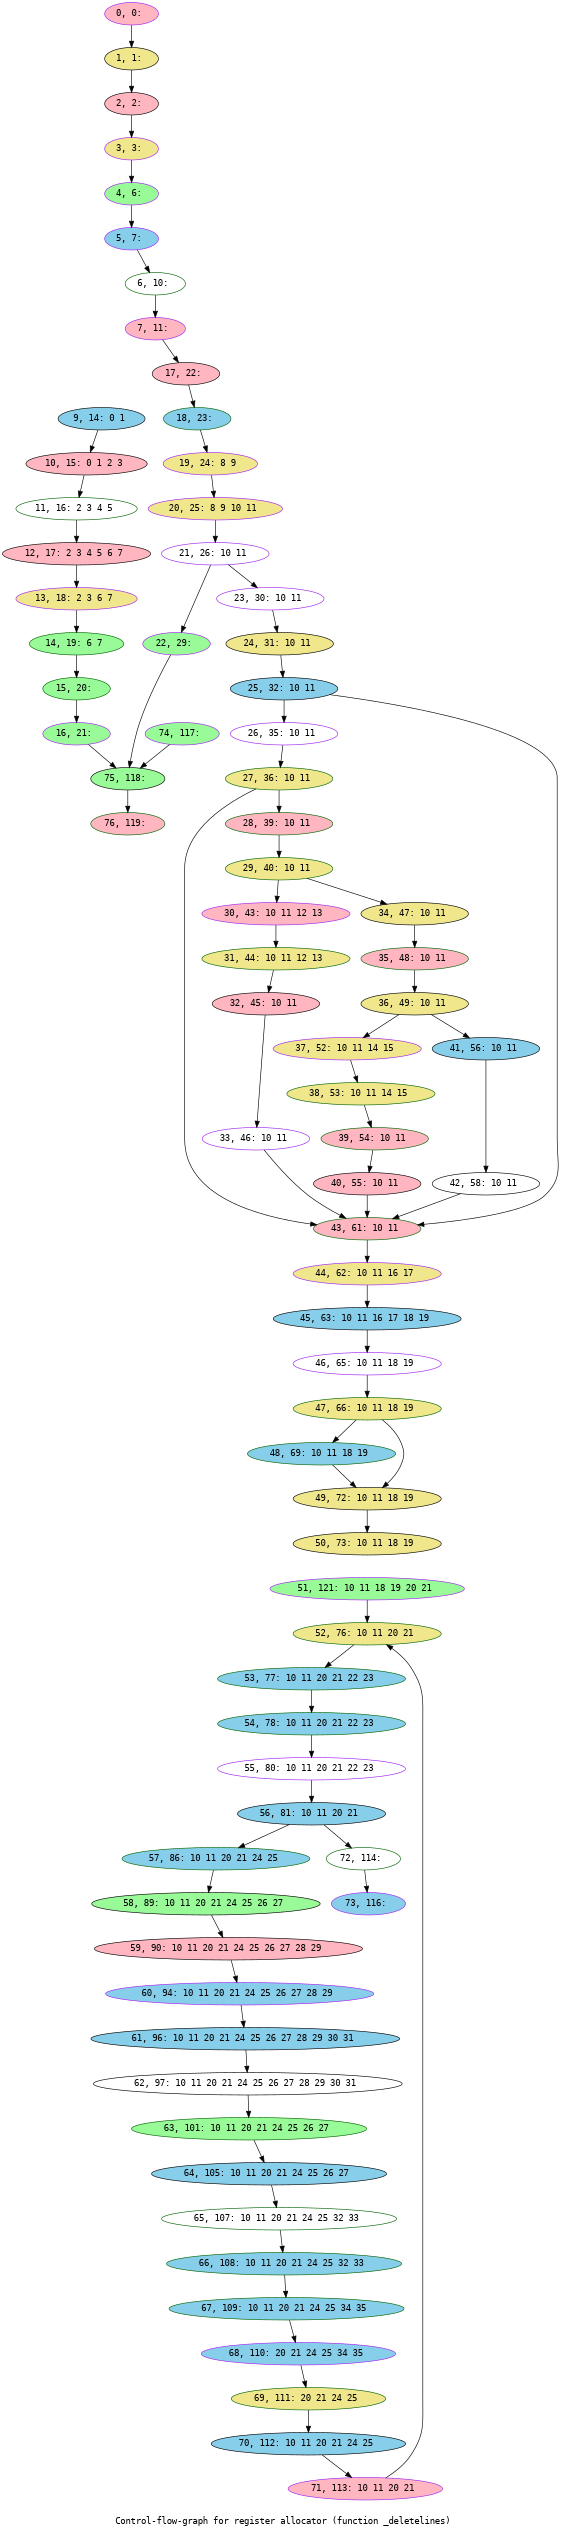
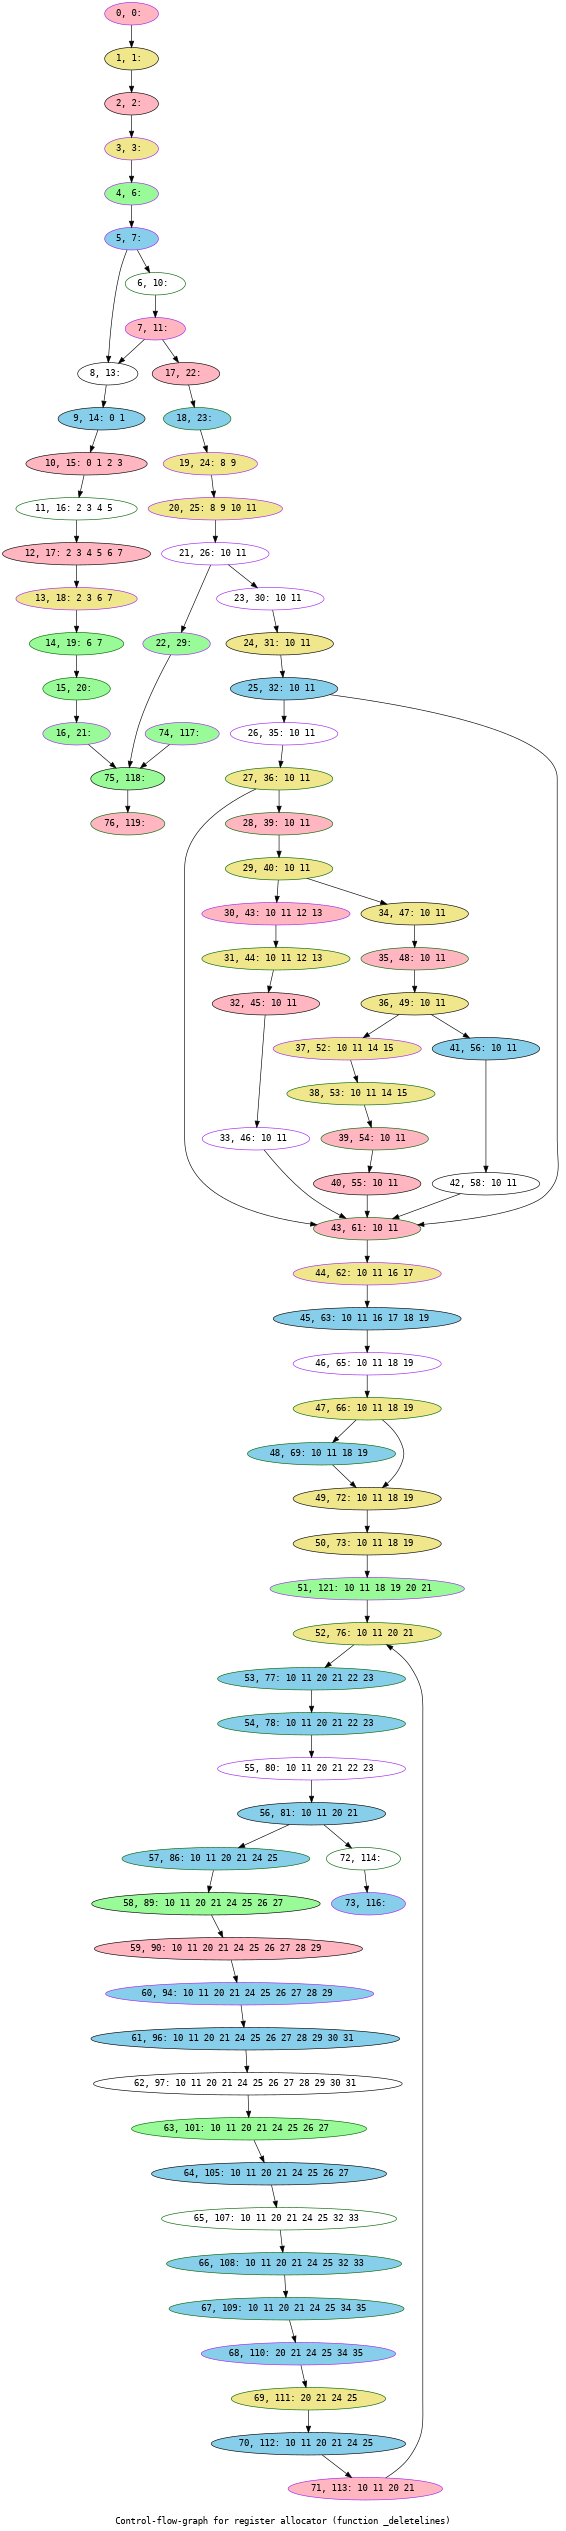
node "8, 13:": added
edge "50, 73: 10 11 18 19" -> "51, 121: 10 11 18 19 20 21": added
